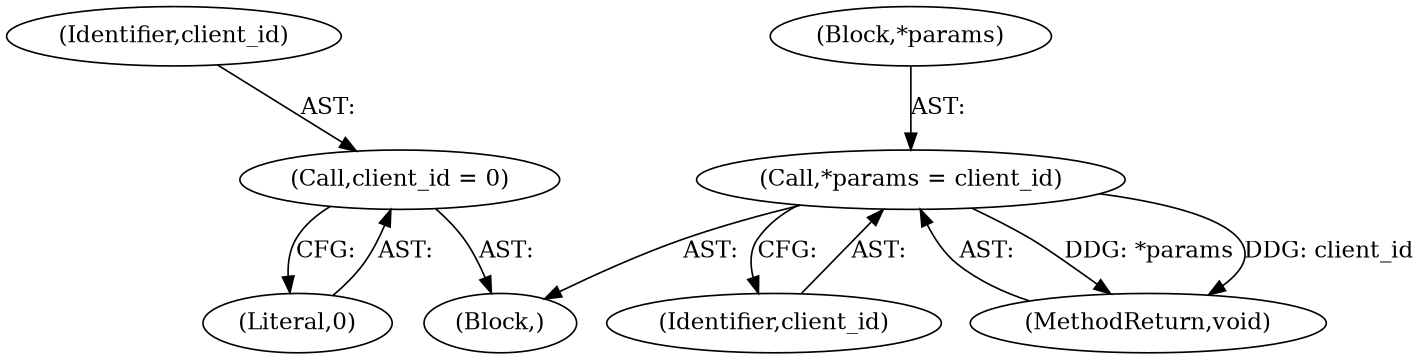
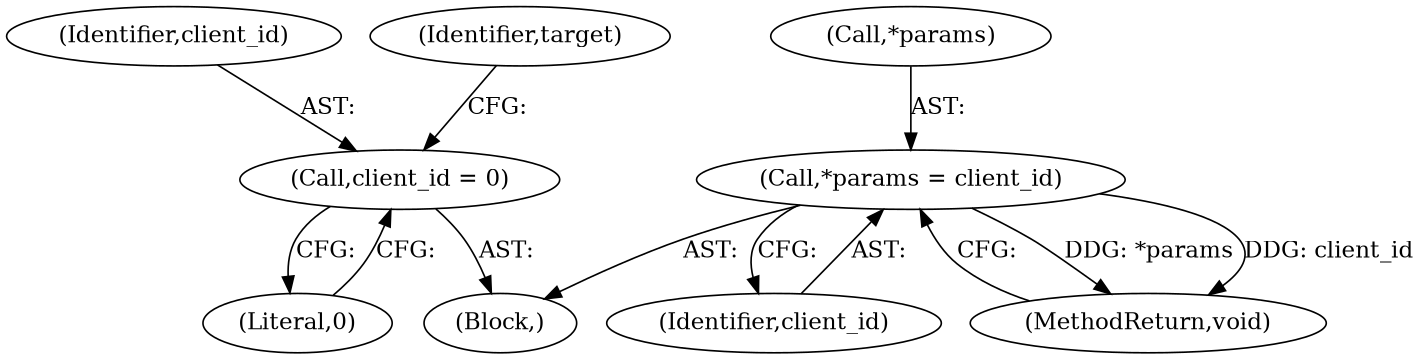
node "(Identifier,target)": added
node "(Block,*params)": label "(Block,*params)" -> "(Call,*params)"
edge "(Literal,0)" -> "(Call,client_id = 0)": label "AST: " -> "CFG: "
edge "(MethodReturn,void)" -> "(Call,*params = client_id)": label "AST: " -> "CFG: "
